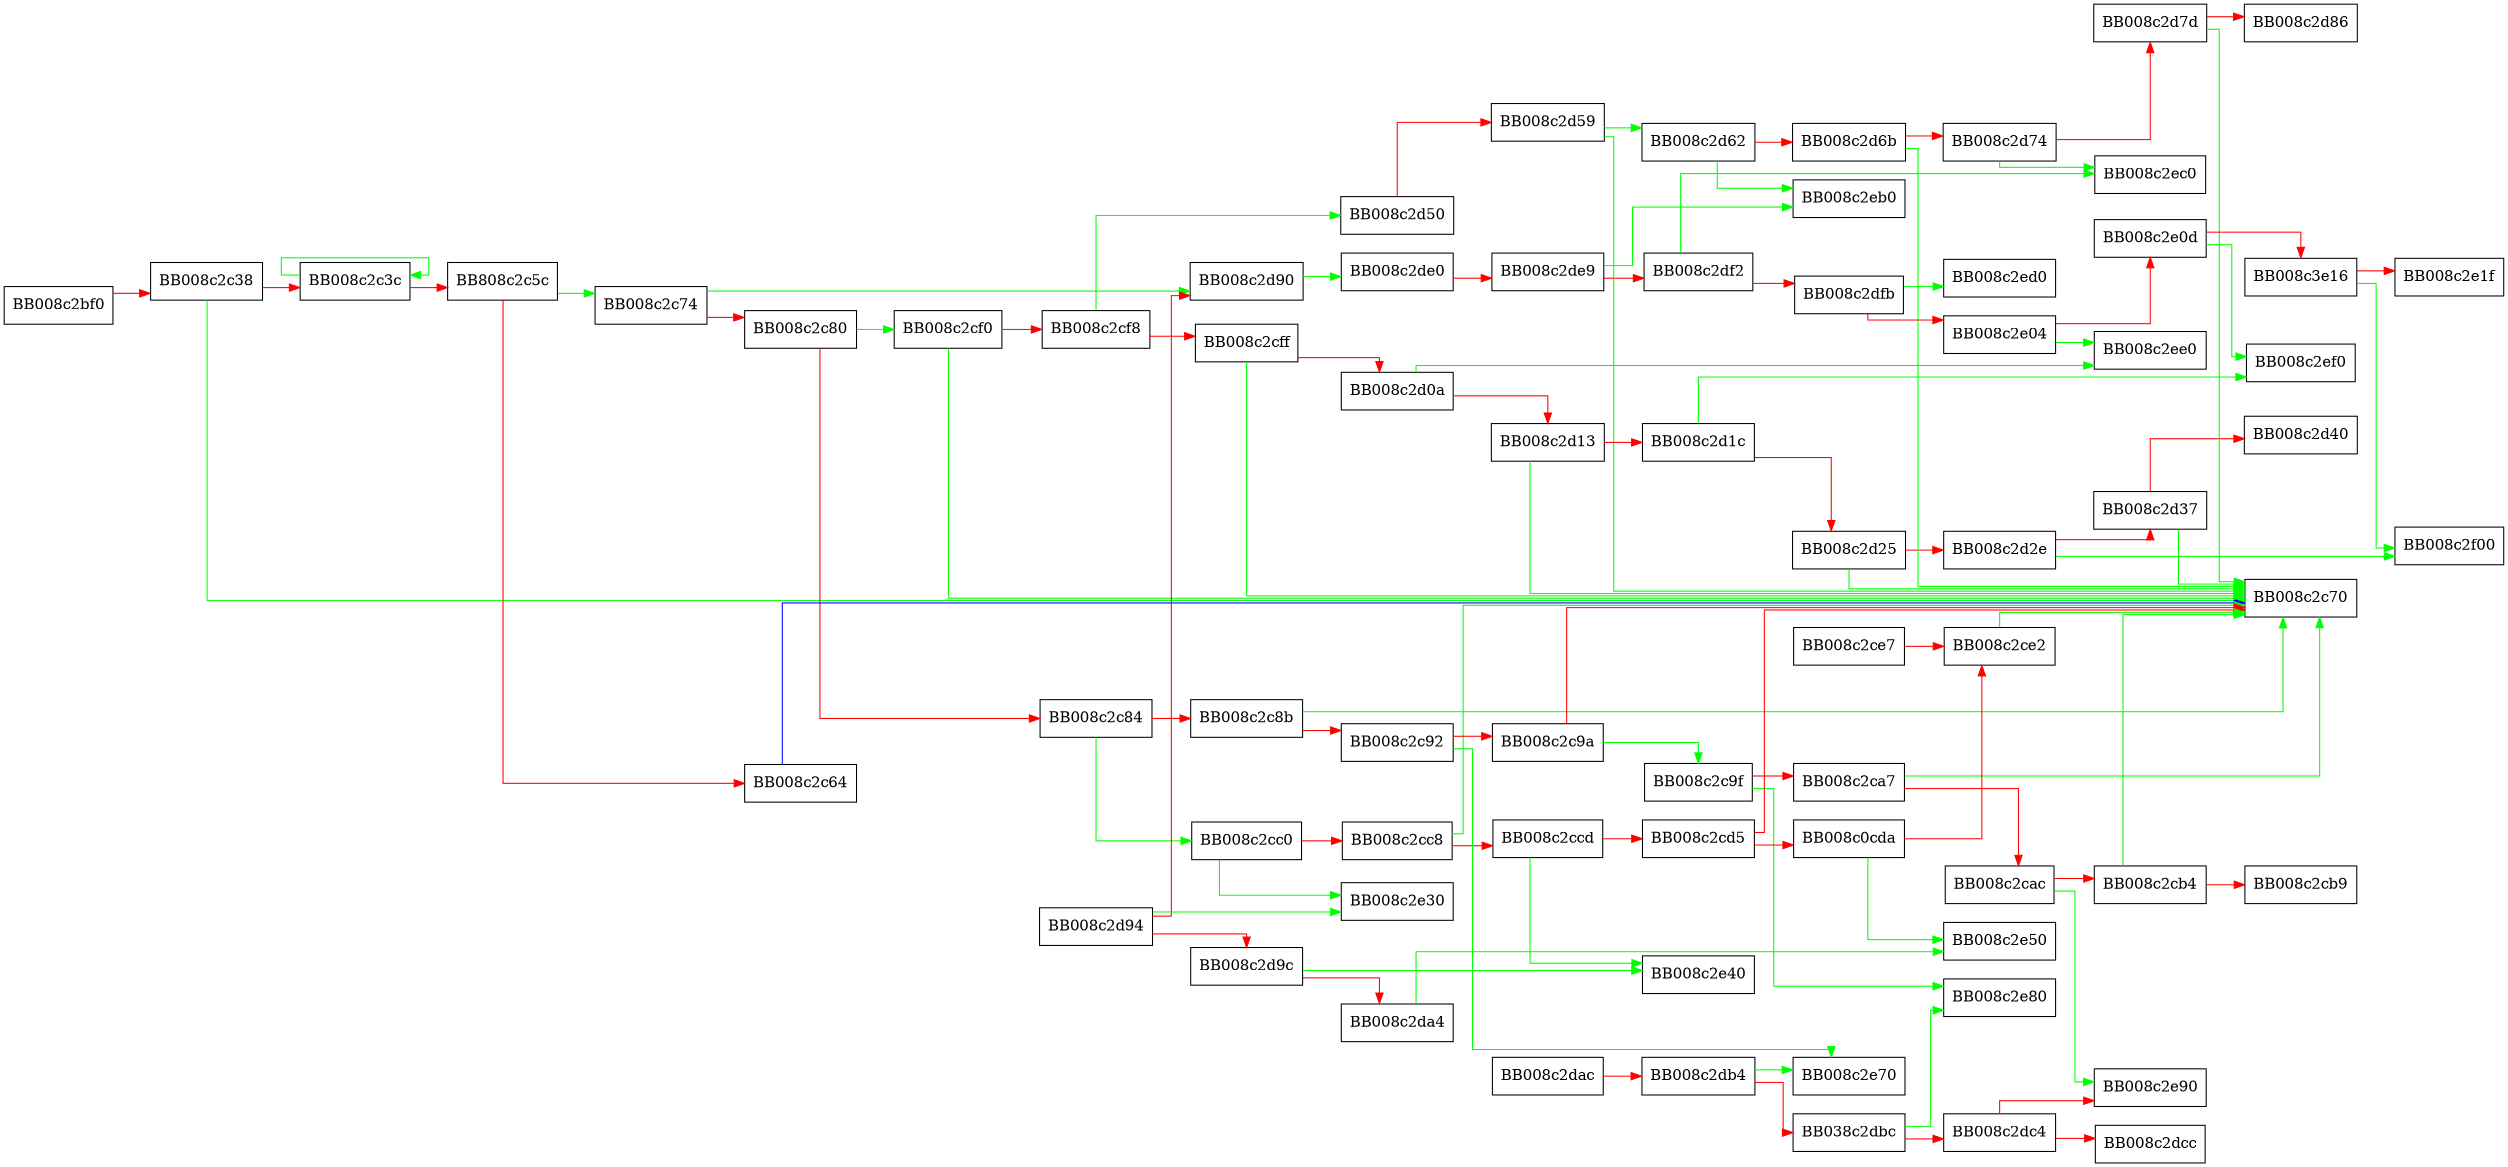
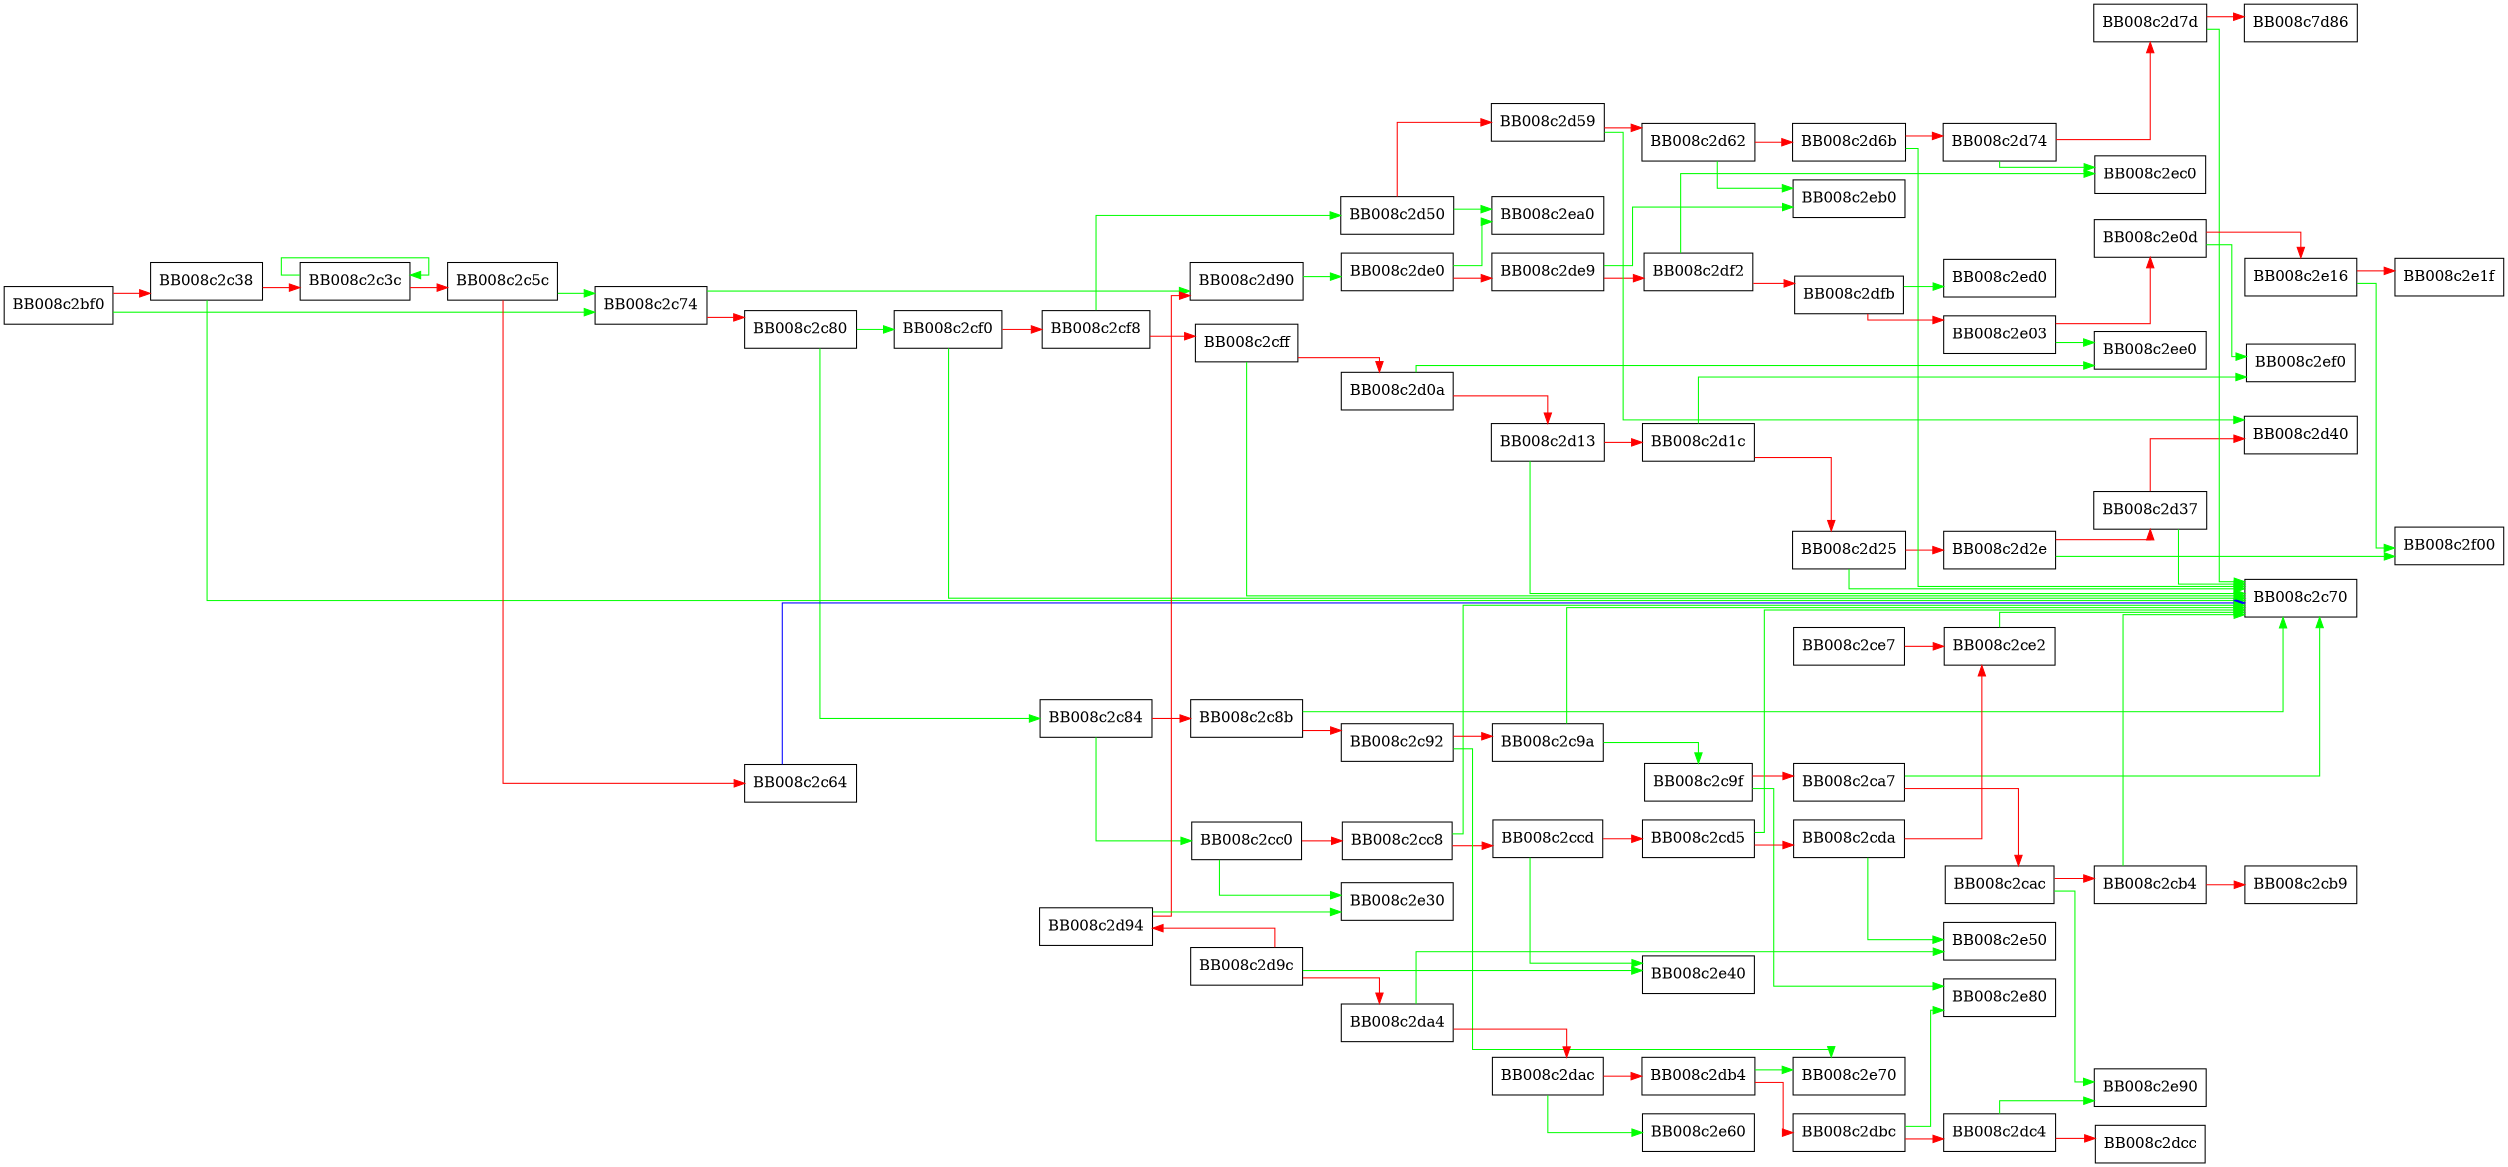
node "BB008c2d86": label "BB008c2d86" -> "BB008c7d86"
edge "BB008c2d59" -> "BB008c2d62": color green -> red
node "BB008c2ea0": added
node "BB008c3e16": label "BB008c3e16" -> "BB008c2e16"
node "BB808c2c5c": label "BB808c2c5c" -> "BB008c2c5c"
edge "BB008c2bf0" -> "BB008c2c74": added
node "BB008c2e04": label "BB008c2e04" -> "BB008c2e03"
edge "BB008c2d59" -> "BB008c2c70": now "BB008c2d59" -> "BB008c2d40"
edge "BB008c2c9a" -> "BB008c2c70": color red -> green
edge "BB008c2cd5" -> "BB008c2c70": color red -> green
edge "BB008c2c80" -> "BB008c2c84": color red -> green
node "BB008c0cda": label "BB008c0cda" -> "BB008c2cda"
edge "BB008c2d94" -> "BB008c2d9c": reversed
edge "BB008c2da4" -> "BB008c2dac": added
edge "BB008c2dc4" -> "BB008c2e90": color red -> green
node "BB008c2e60": added
node "BB038c2dbc": label "BB038c2dbc" -> "BB008c2dbc"
